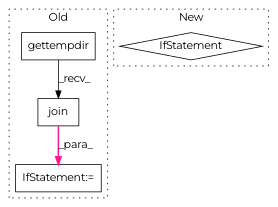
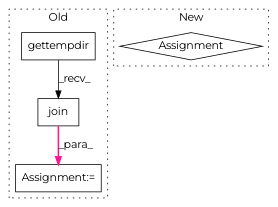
node "IfStatement": label "IfStatement" -> "Assignment"
node "IfStatement:=": label "IfStatement:=" -> "Assignment:="
